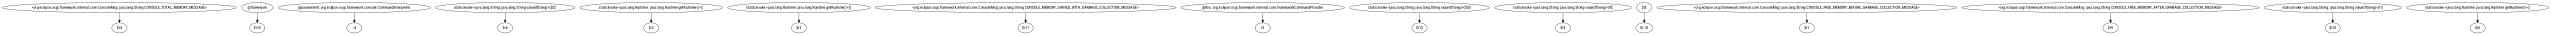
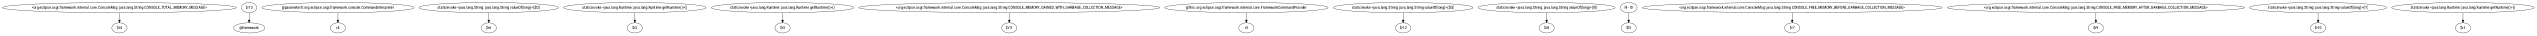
edge "@framework" -> "$r13": reversed
edge "$l3" -> "l4 - l0": reversed
